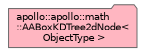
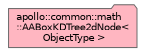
node "apollo::apollo::math ::AABoxKDTree2dNode< ObjectType >": label "apollo::apollo::math ::AABoxKDTree2dNode< ObjectType >" -> "apollo::common::math ::AABoxKDTree2dNode< ObjectType >"
